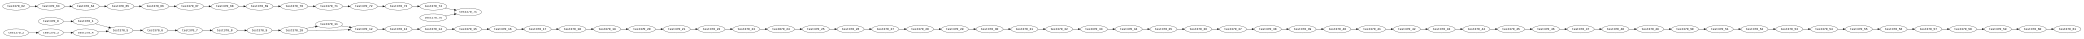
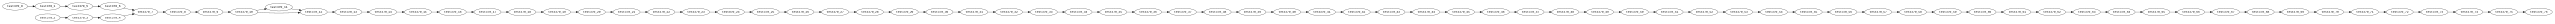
edge "test370_61" -> "test370_62": added
edge "test370_76" -> "test370_75": reversed
edge "test370_4" -> "test370_5": now "test370_4" -> "test370_7"
